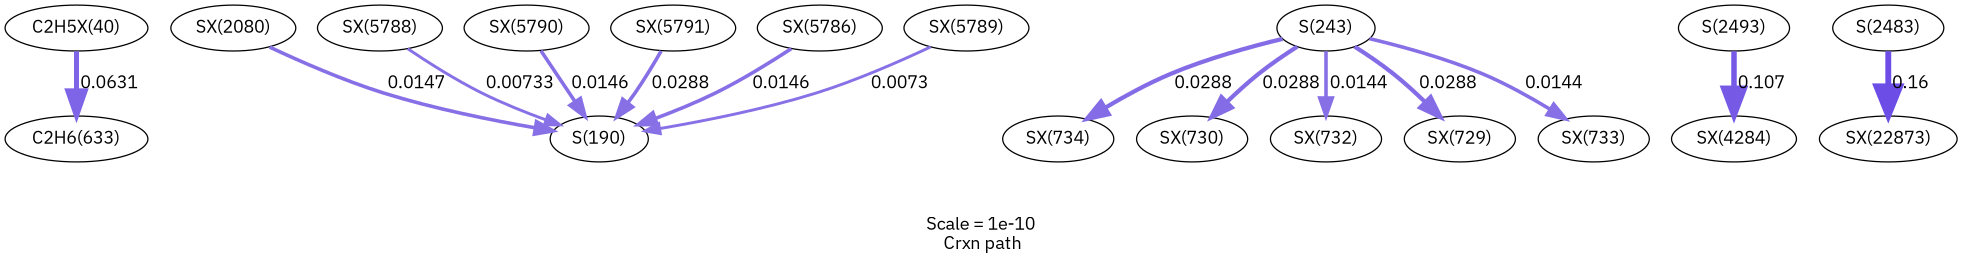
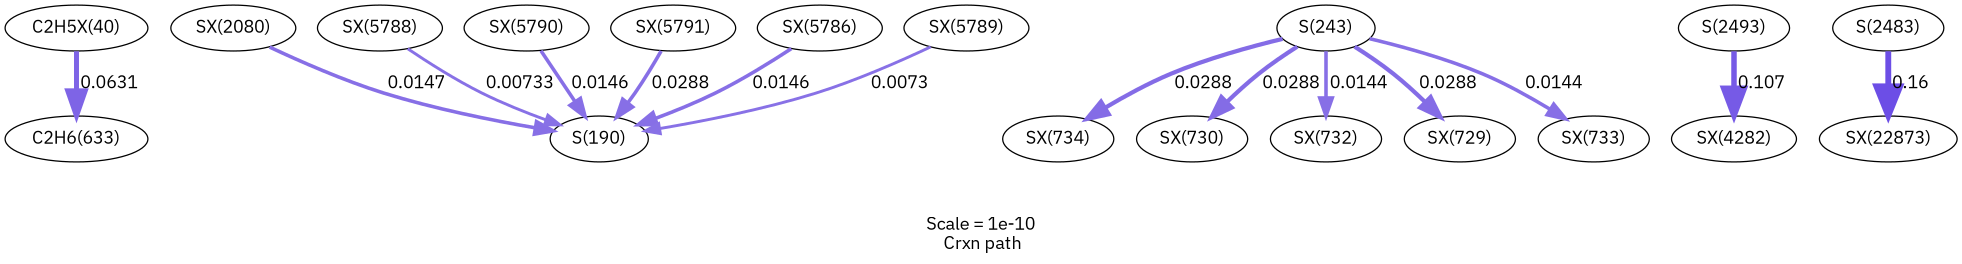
node "SX(4284)": label "SX(4284)" -> "SX(4282)"
